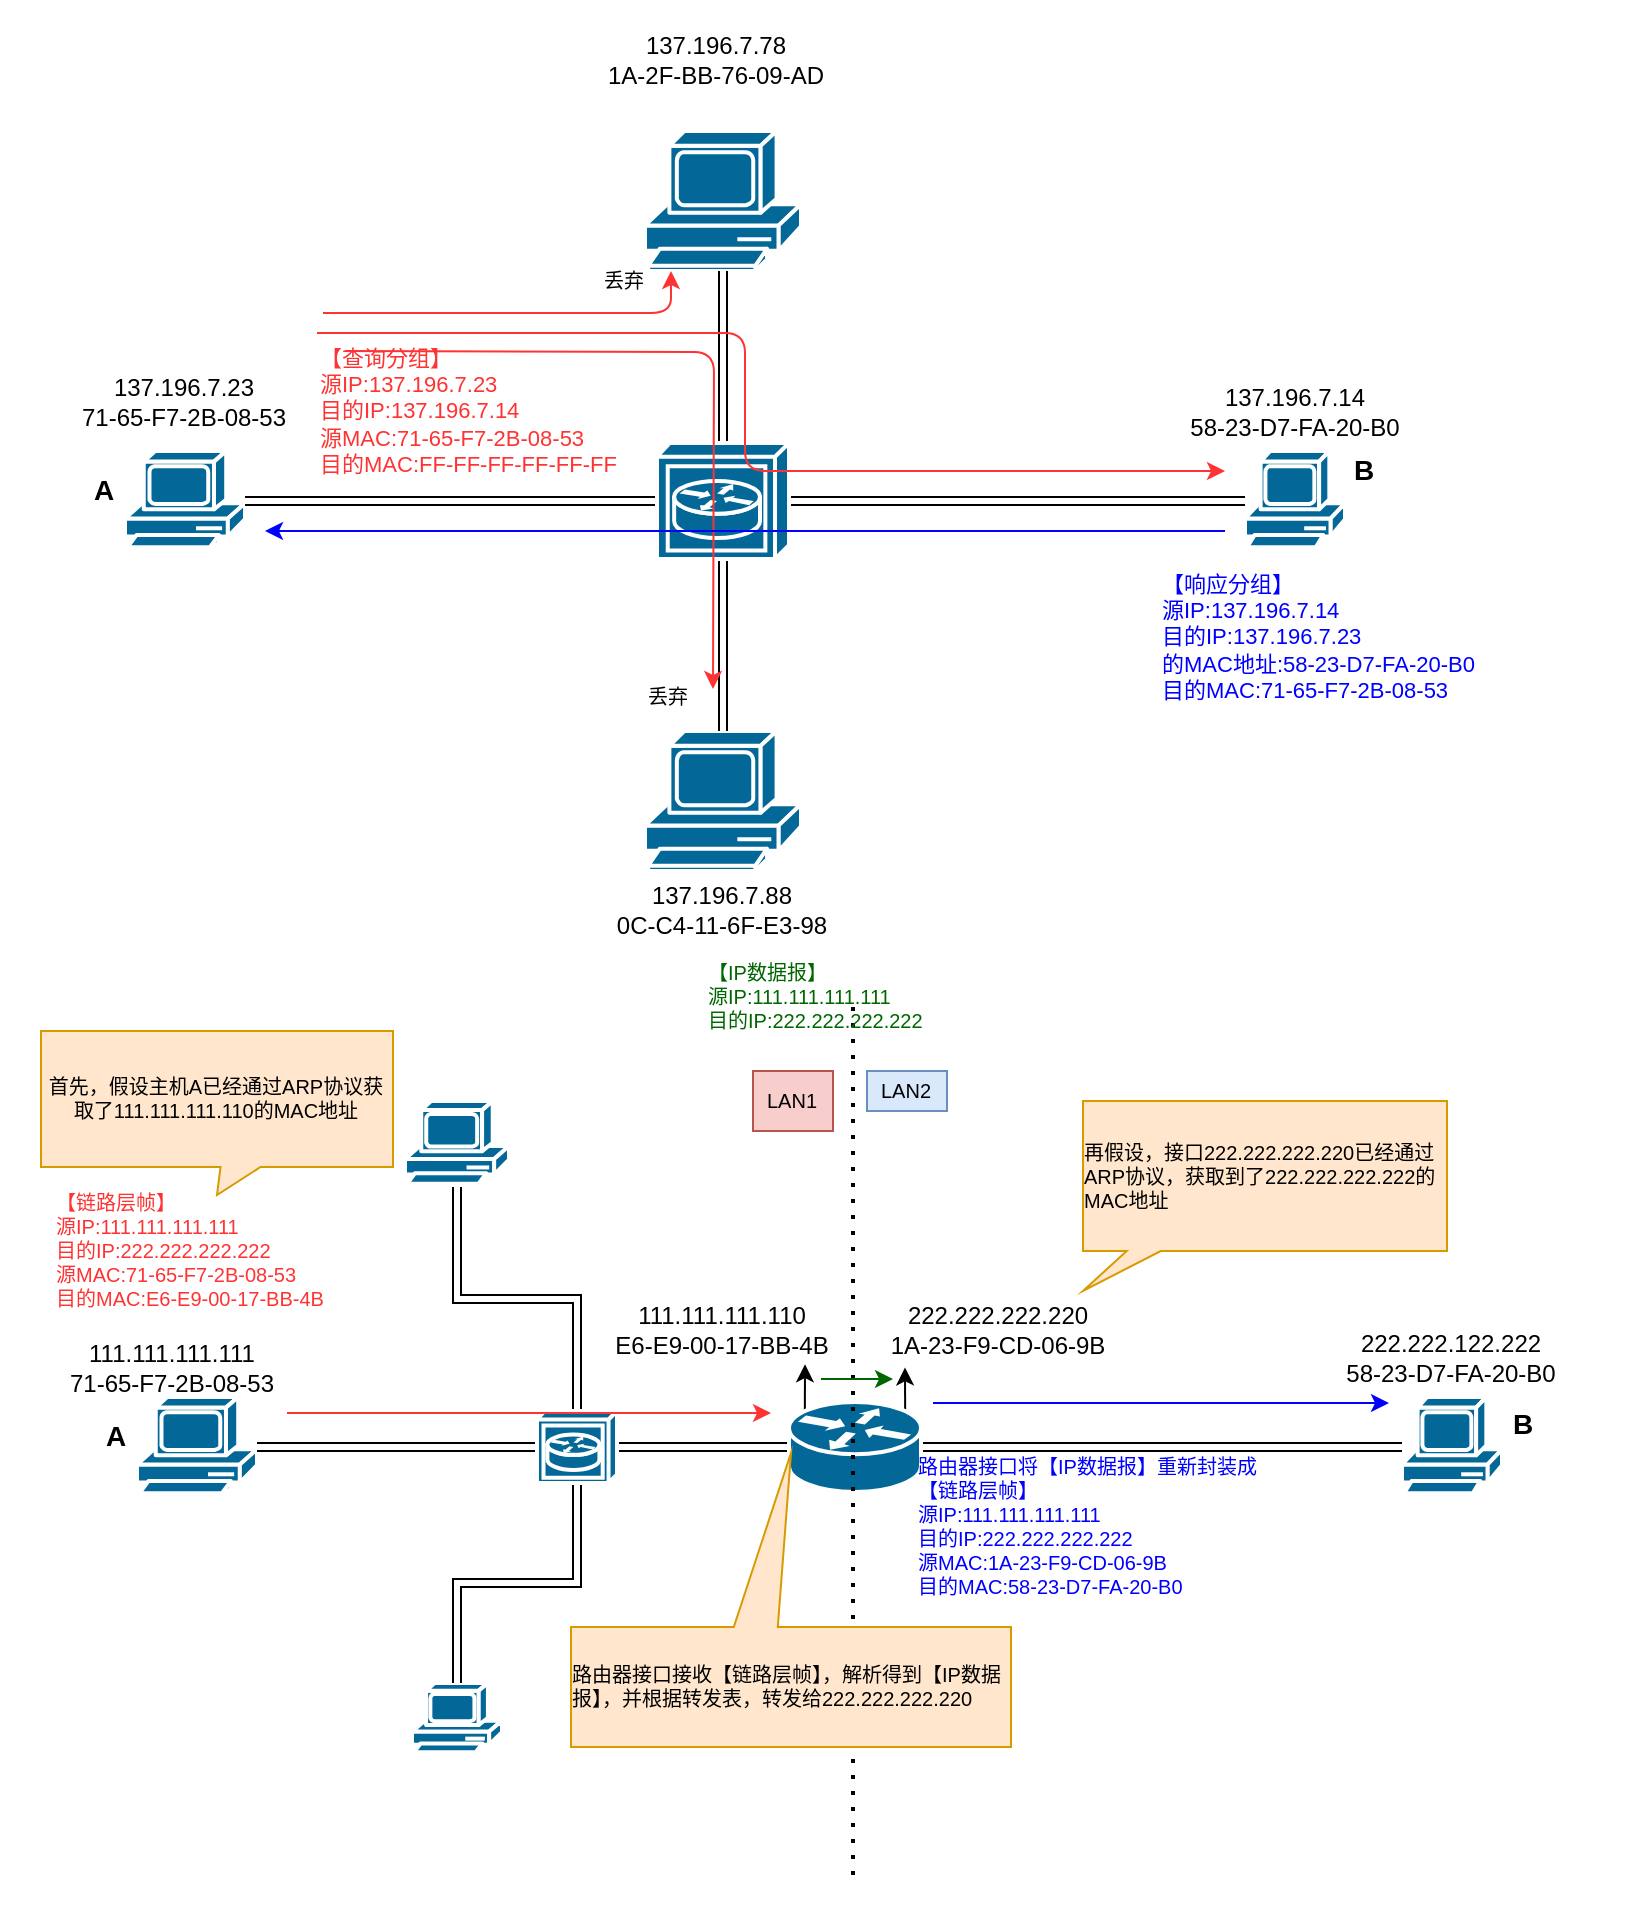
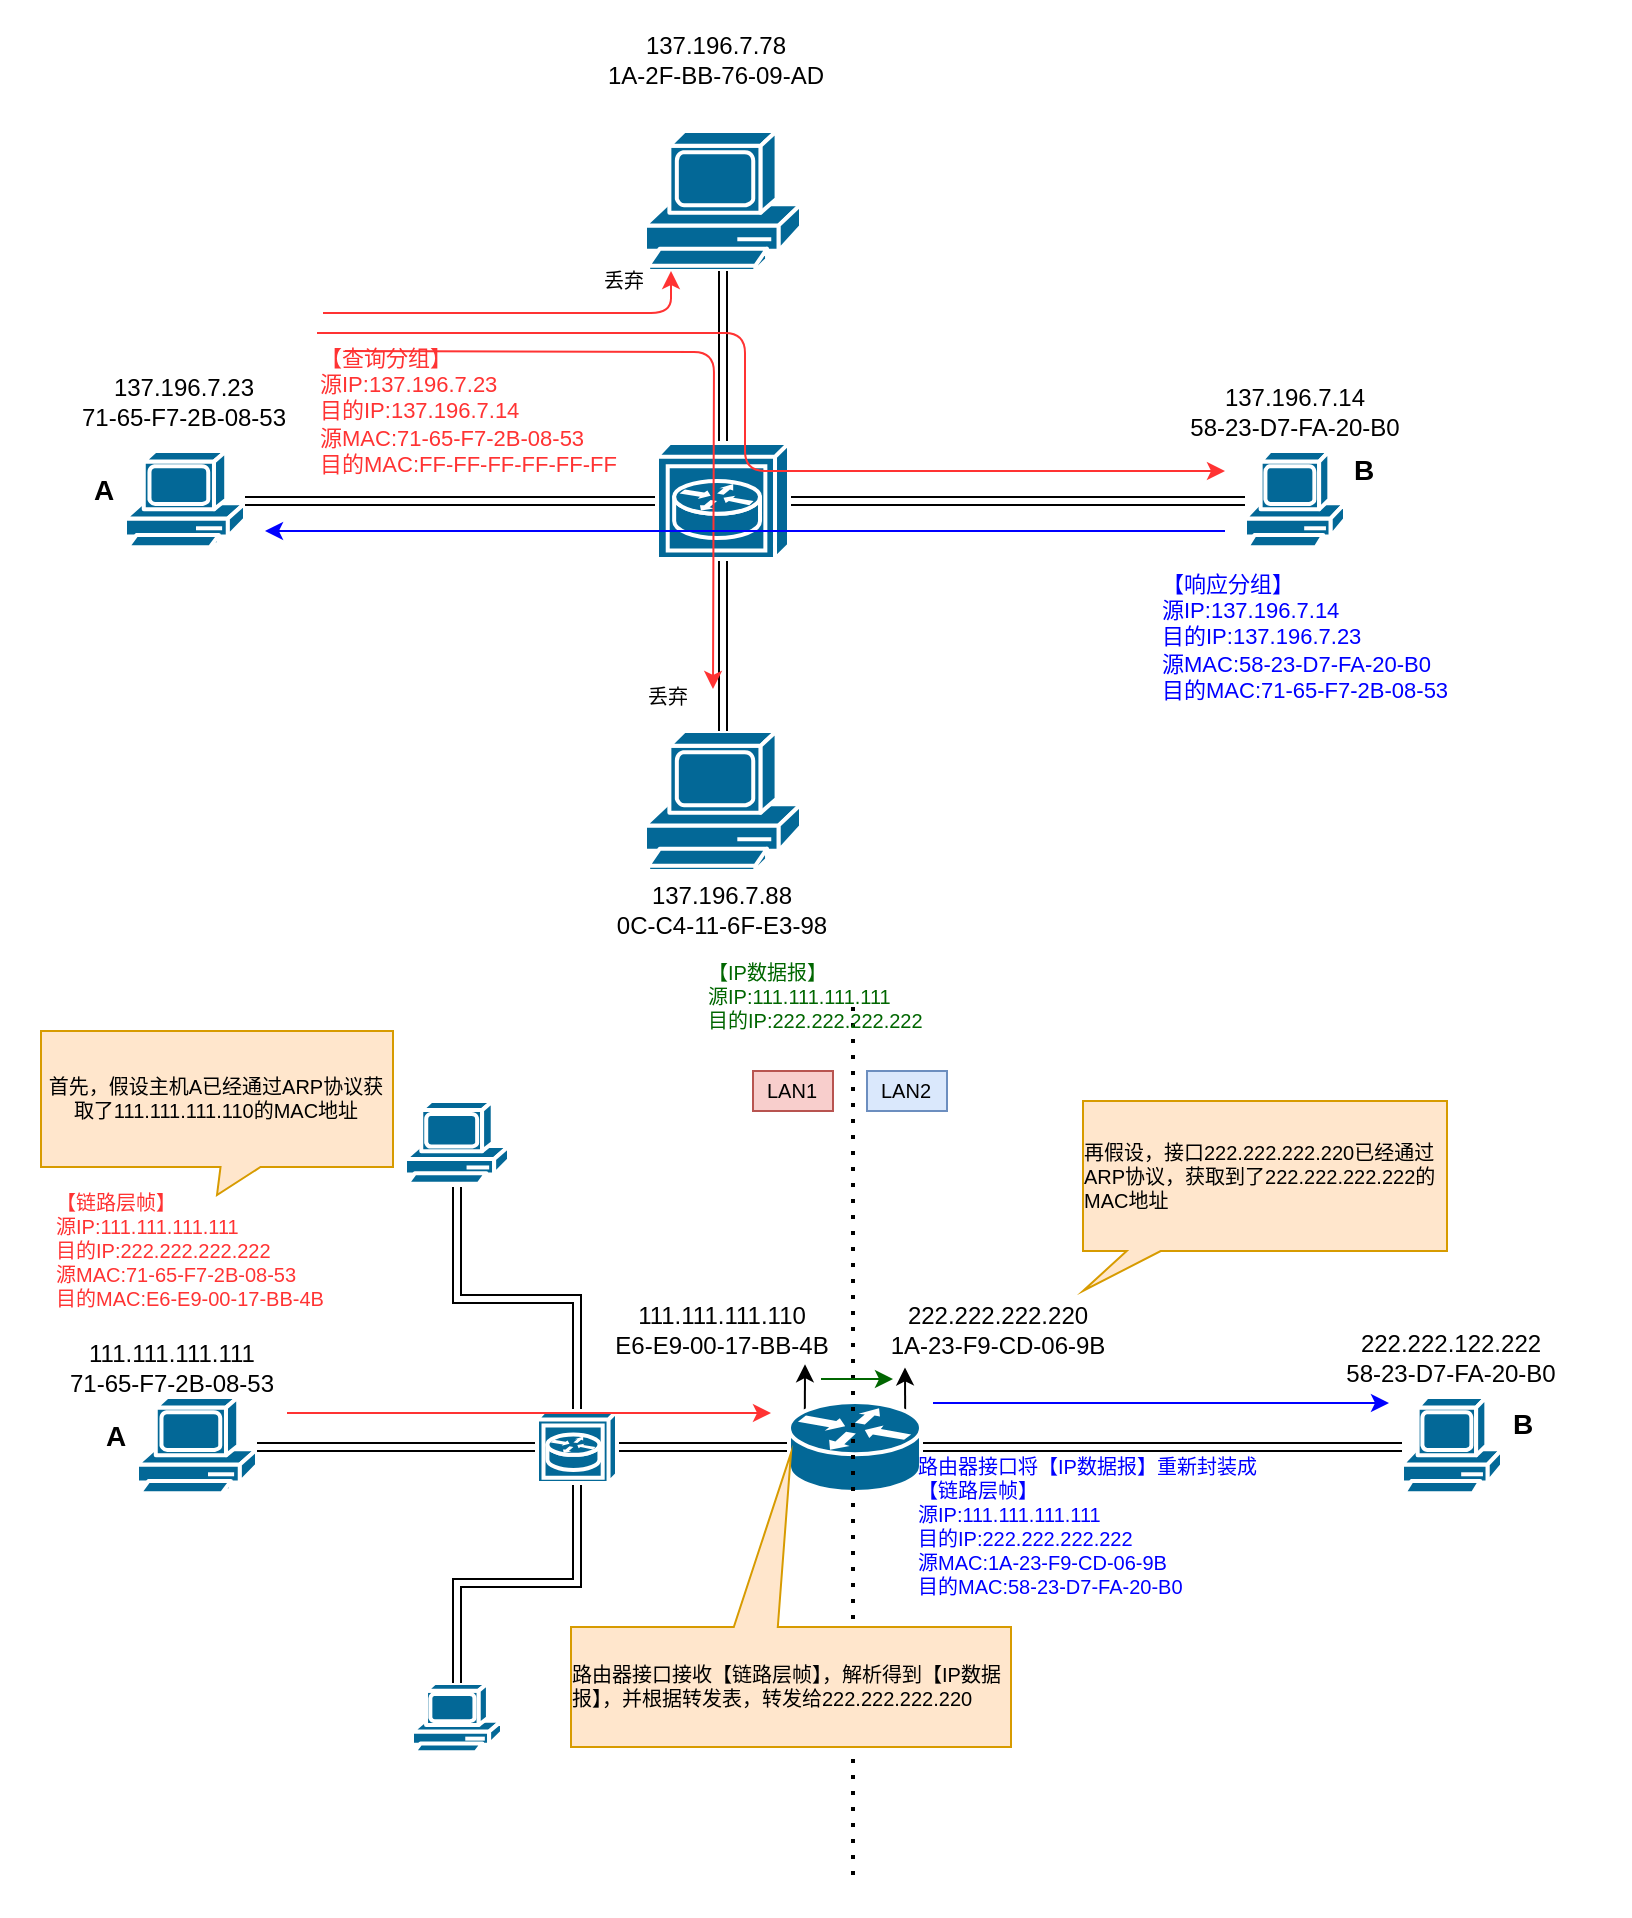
node "【响应分组】 源IP:137.196.7.14 目的IP:137.196.7.23 的MAC地址:58-23-D7-FA-20-B0 目的MAC:71-65-F7-2B-08-53": label "【响应分组】 源IP:137.196.7.14 目的IP:137.196.7.23 的MAC地址:58-23-D7-FA-20-B0 目的MAC:71-65-F7-2B-08-53" -> "【响应分组】 源IP:137.196.7.14 目的IP:137.196.7.23 源MAC:58-23-D7-FA-20-B0 目的MAC:71-65-F7-2B-08-53"
node "LAN1": size 80x60 -> 80x40
